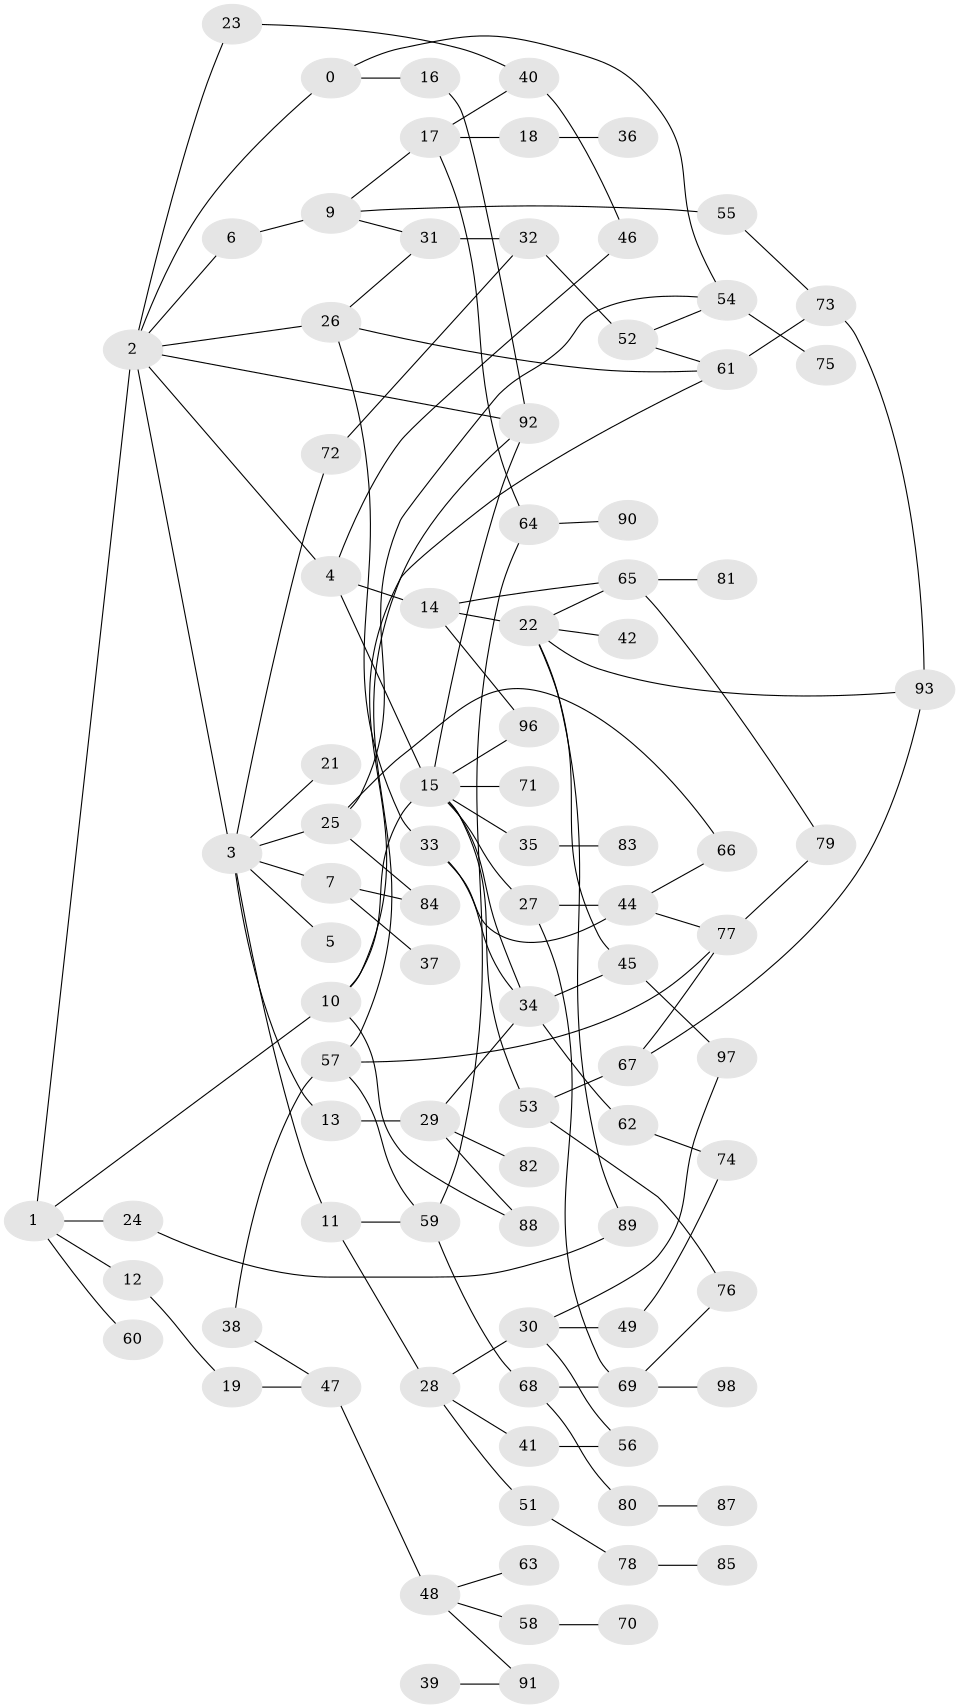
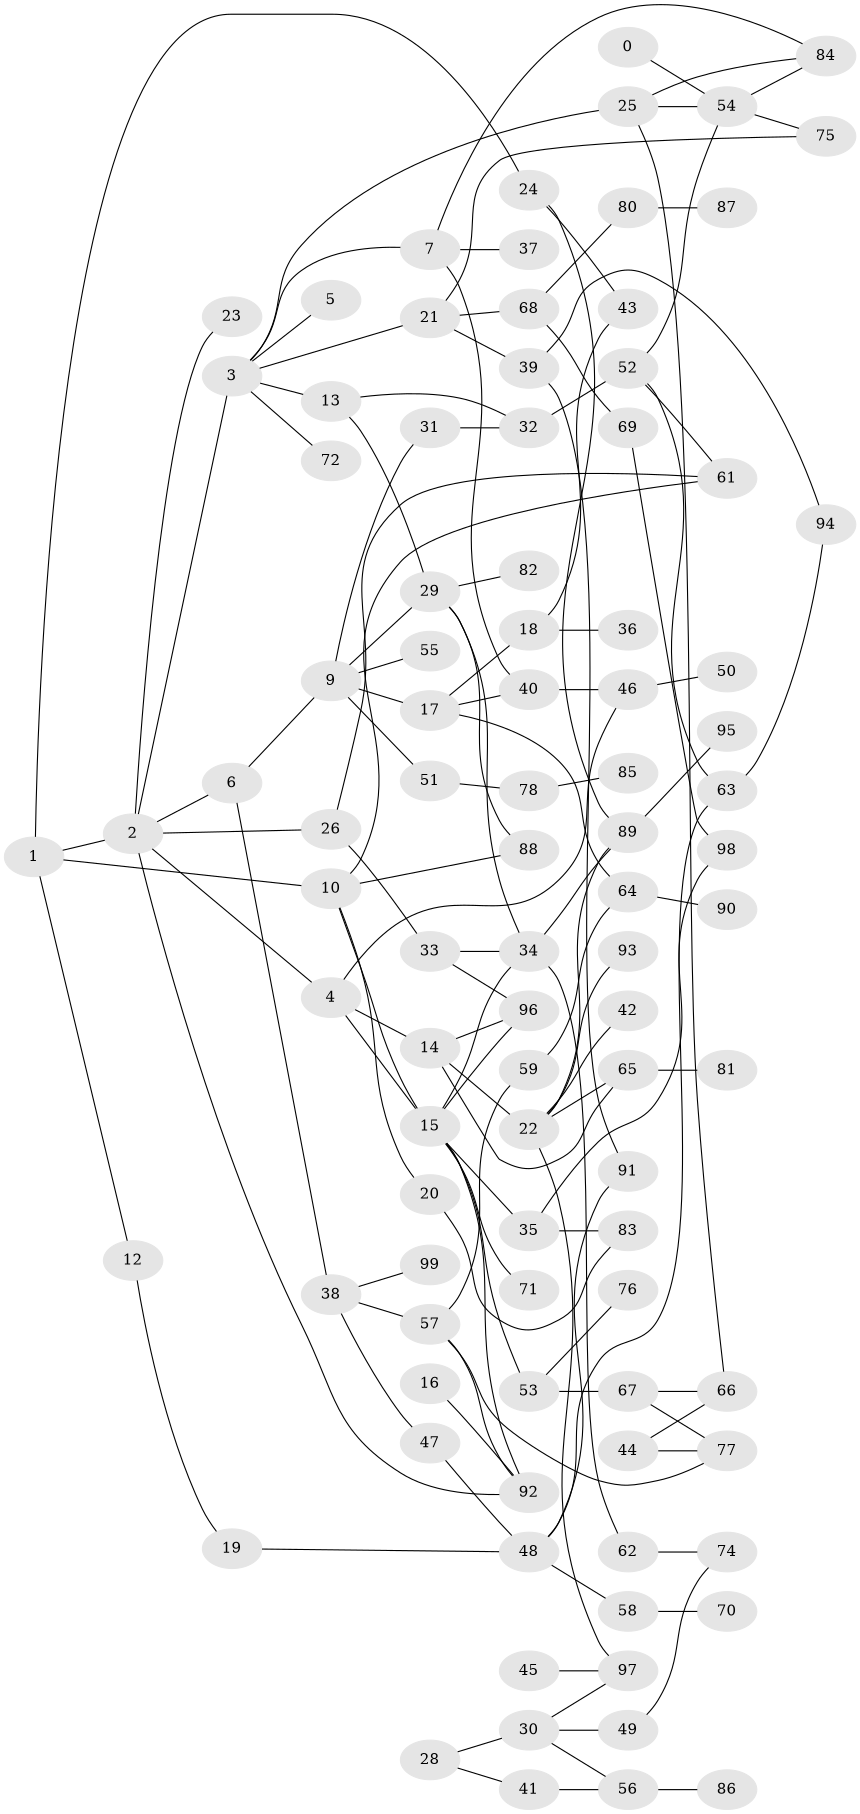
edge "23" -- "40": now "7" -- "40"
edge "0" -- "16": removed
edge "84" -- "54": added
edge "75" -- "21": added
edge "0" -- "2": removed
edge "31" -- "26": removed
node "73": removed
node "43": added
edge "21" -- "39": added
edge "32" -- "72": now "32" -- "13"
node "94": added
edge "52" -- "63": added
edge "29" -- "9": added
node "50": added
node "95": added
edge "22" -- "45": now "22" -- "97"
node "79": removed
node "27": removed
edge "93" -- "67": now "66" -- "67"
edge "33" -- "44": now "33" -- "96"
edge "45" -- "34": now "89" -- "34"
edge "6" -- "38": added
edge "98" -- "35": added
node "20": added
node "11": removed
node "99": added
edge "59" -- "68": now "21" -- "68"
edge "76" -- "69": removed
node "60": removed
edge "19" -- "47": now "19" -- "48"
edge "28" -- "51": now "9" -- "51"
node "86": added
